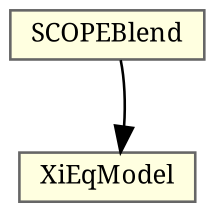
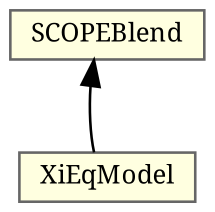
edge "SCOPEBlend" -> "XiEqModel": reversed
